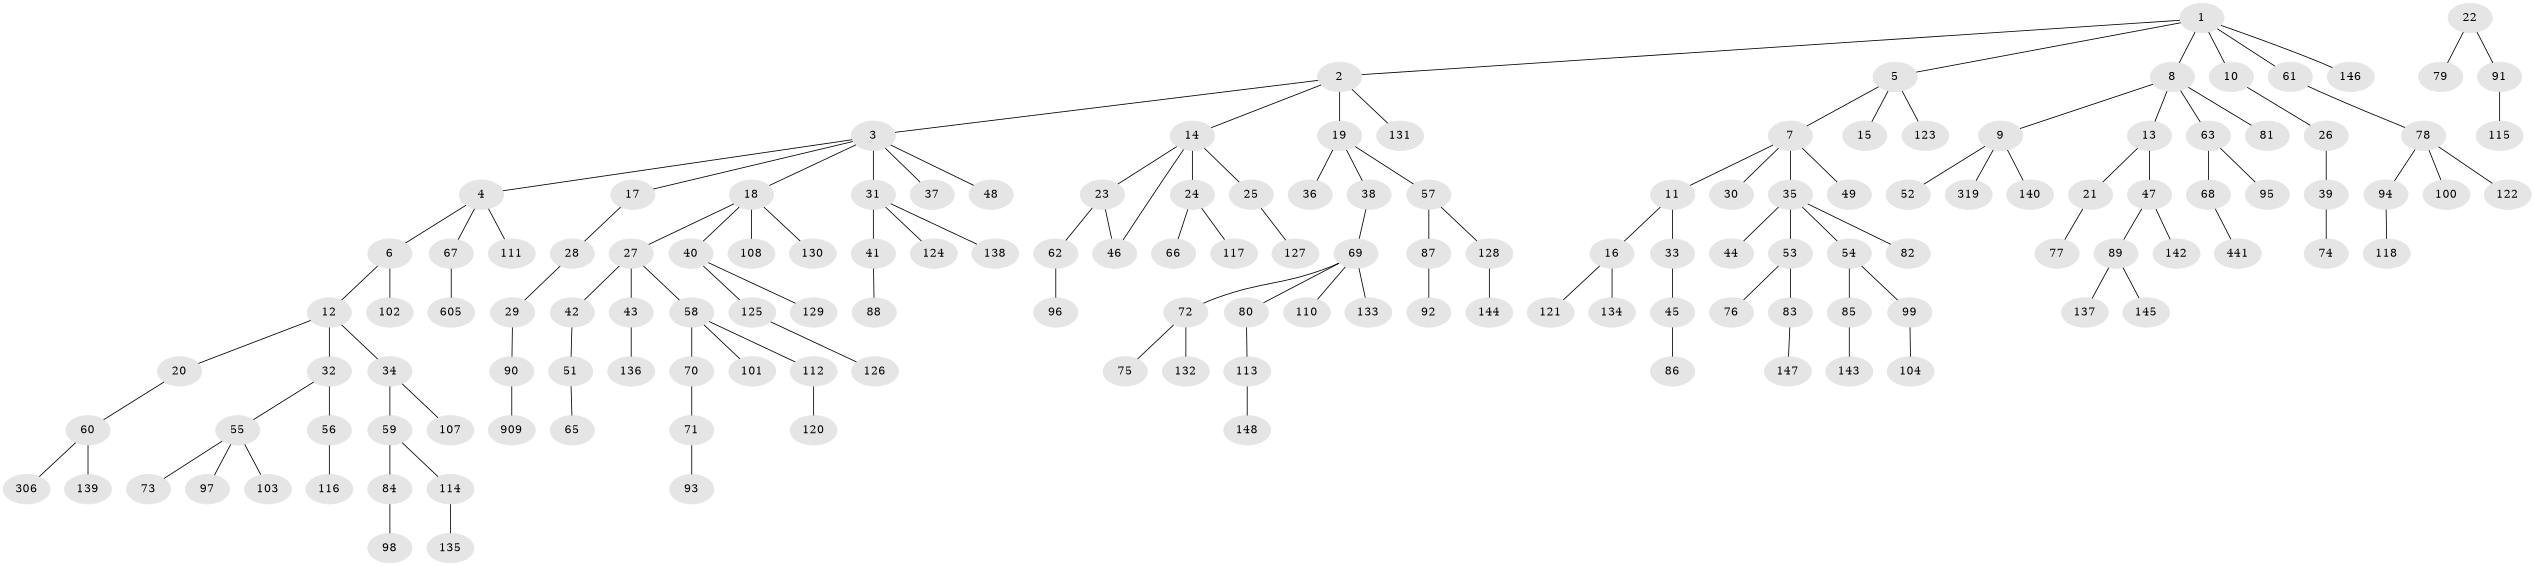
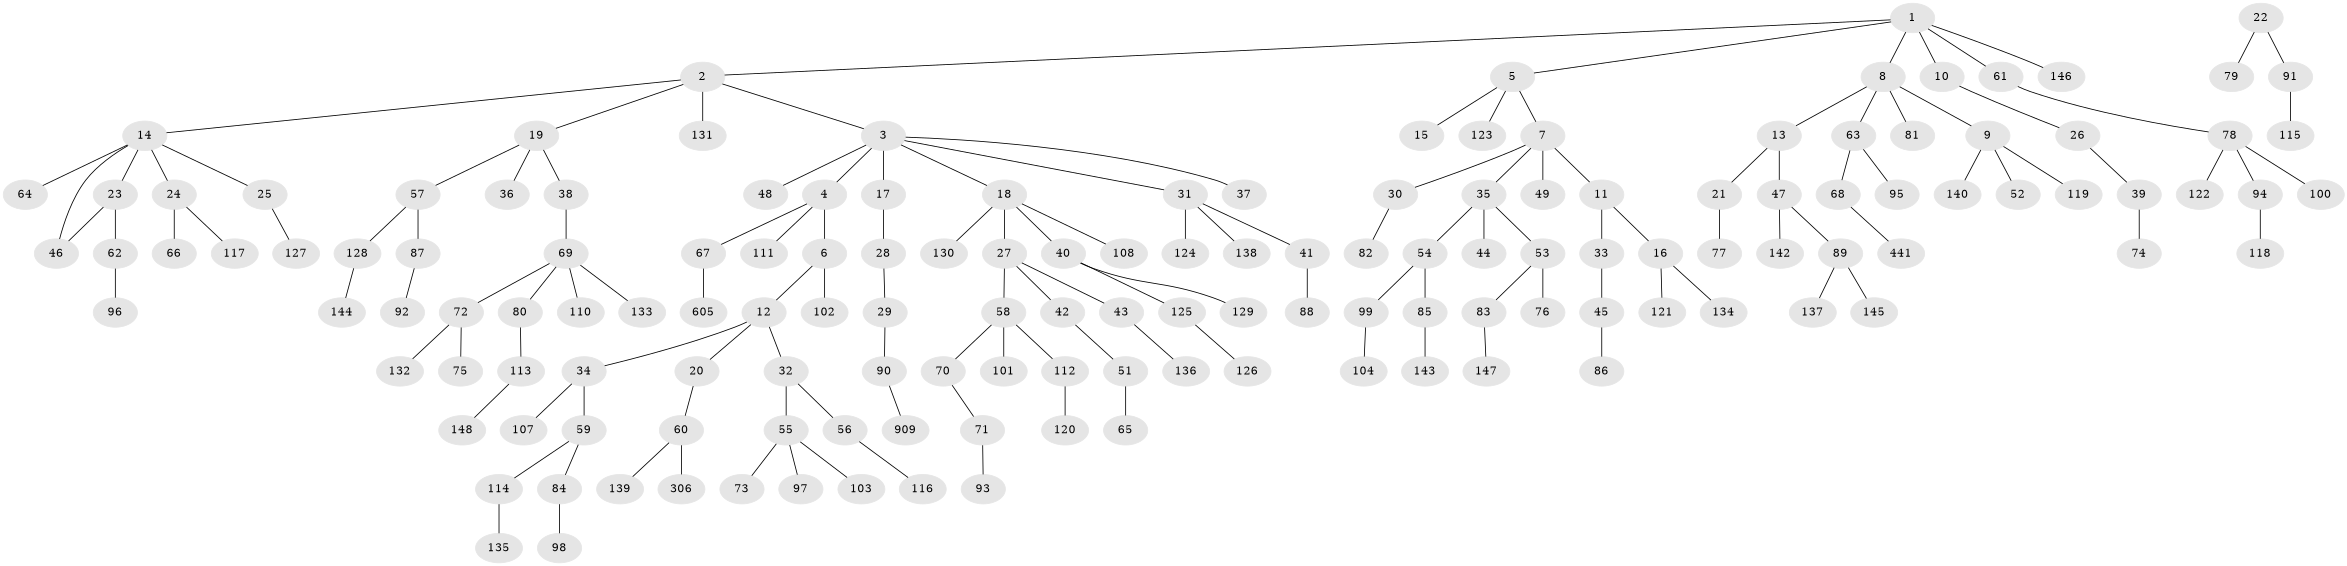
node "64": added
node "319": label "319" -> "119"
edge "35" -- "82": now "30" -- "82"
